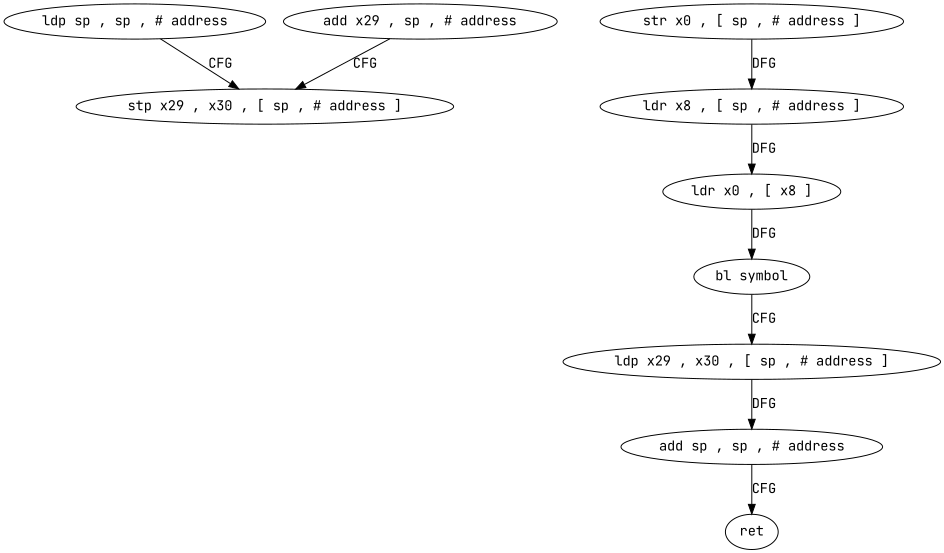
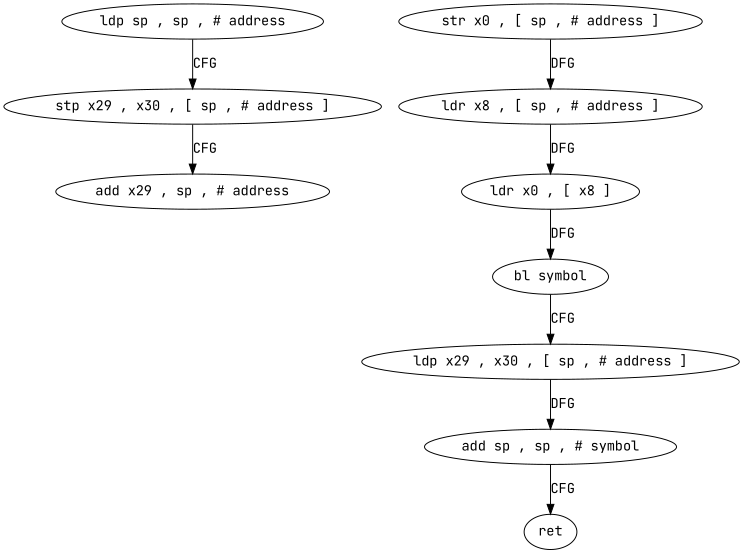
edge "add x29 , sp , # address" -> "stp x29 , x30 , [ sp , # address ]": reversed
node "add sp , sp , # address": label "add sp , sp , # address" -> "add sp , sp , # symbol"
